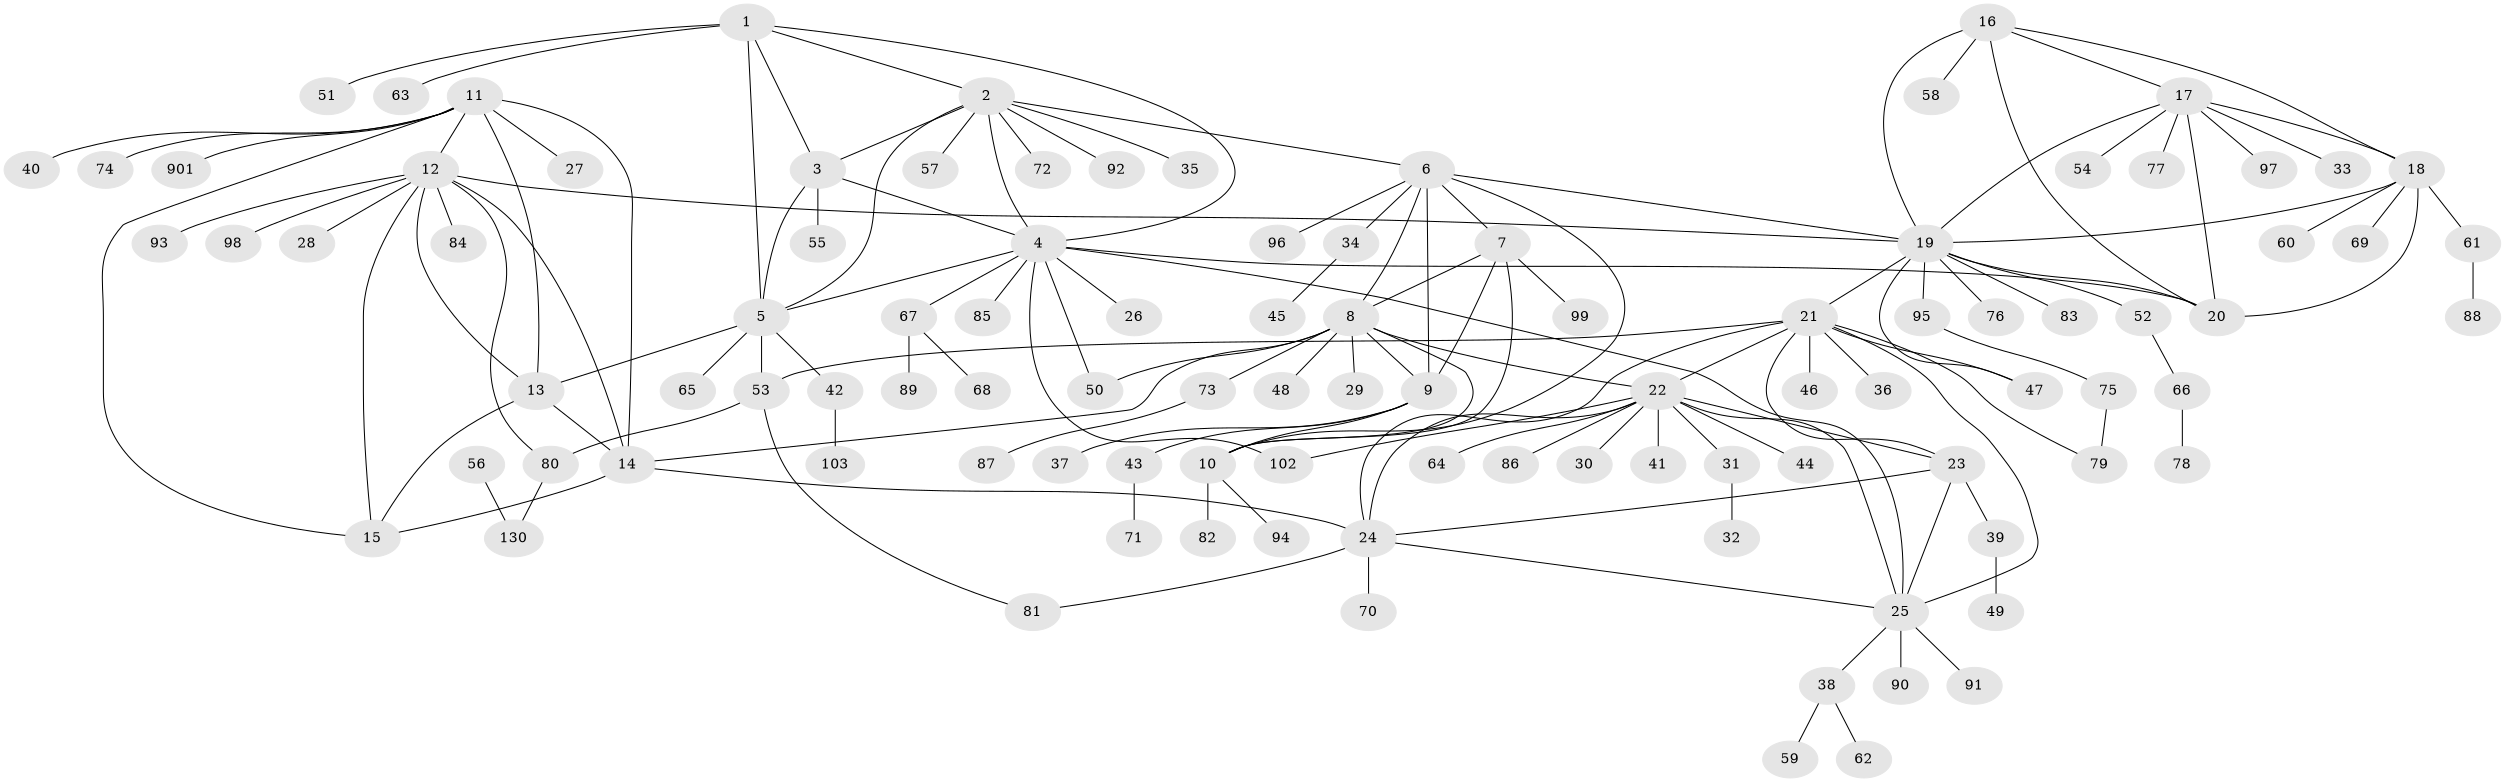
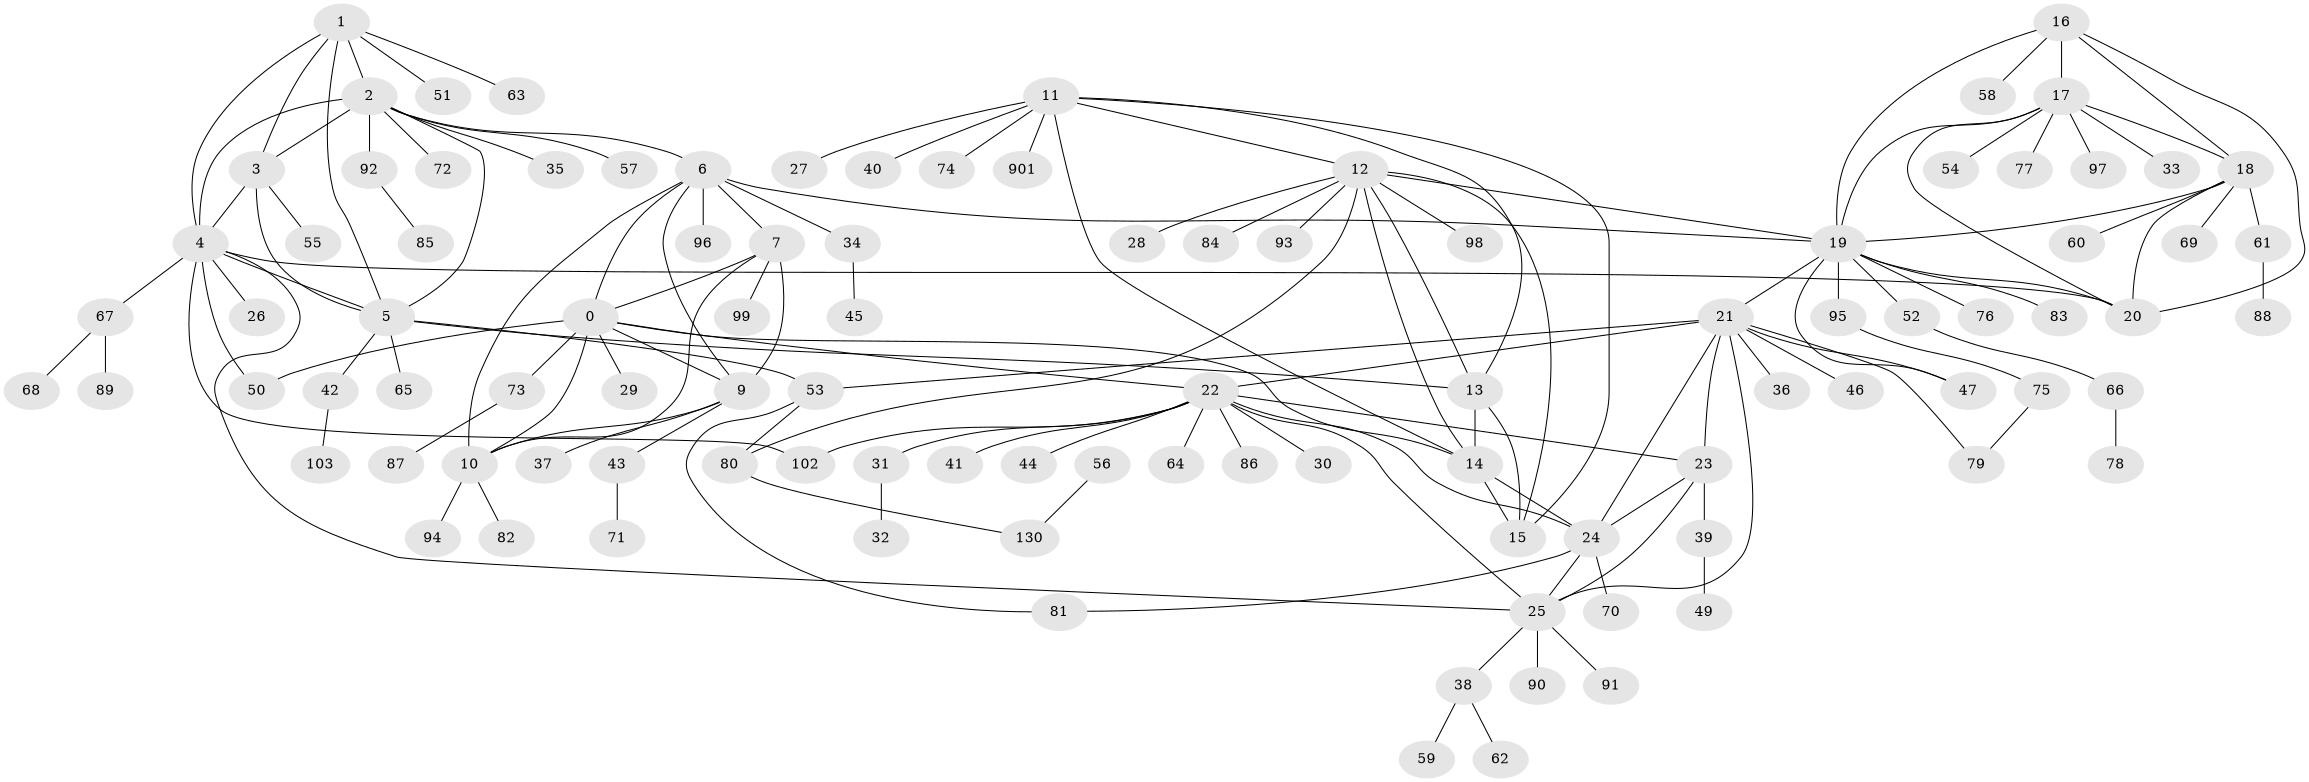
edge "4" -- "85": now "92" -- "85"
node "8": label "8" -> "0"
node "48": removed
